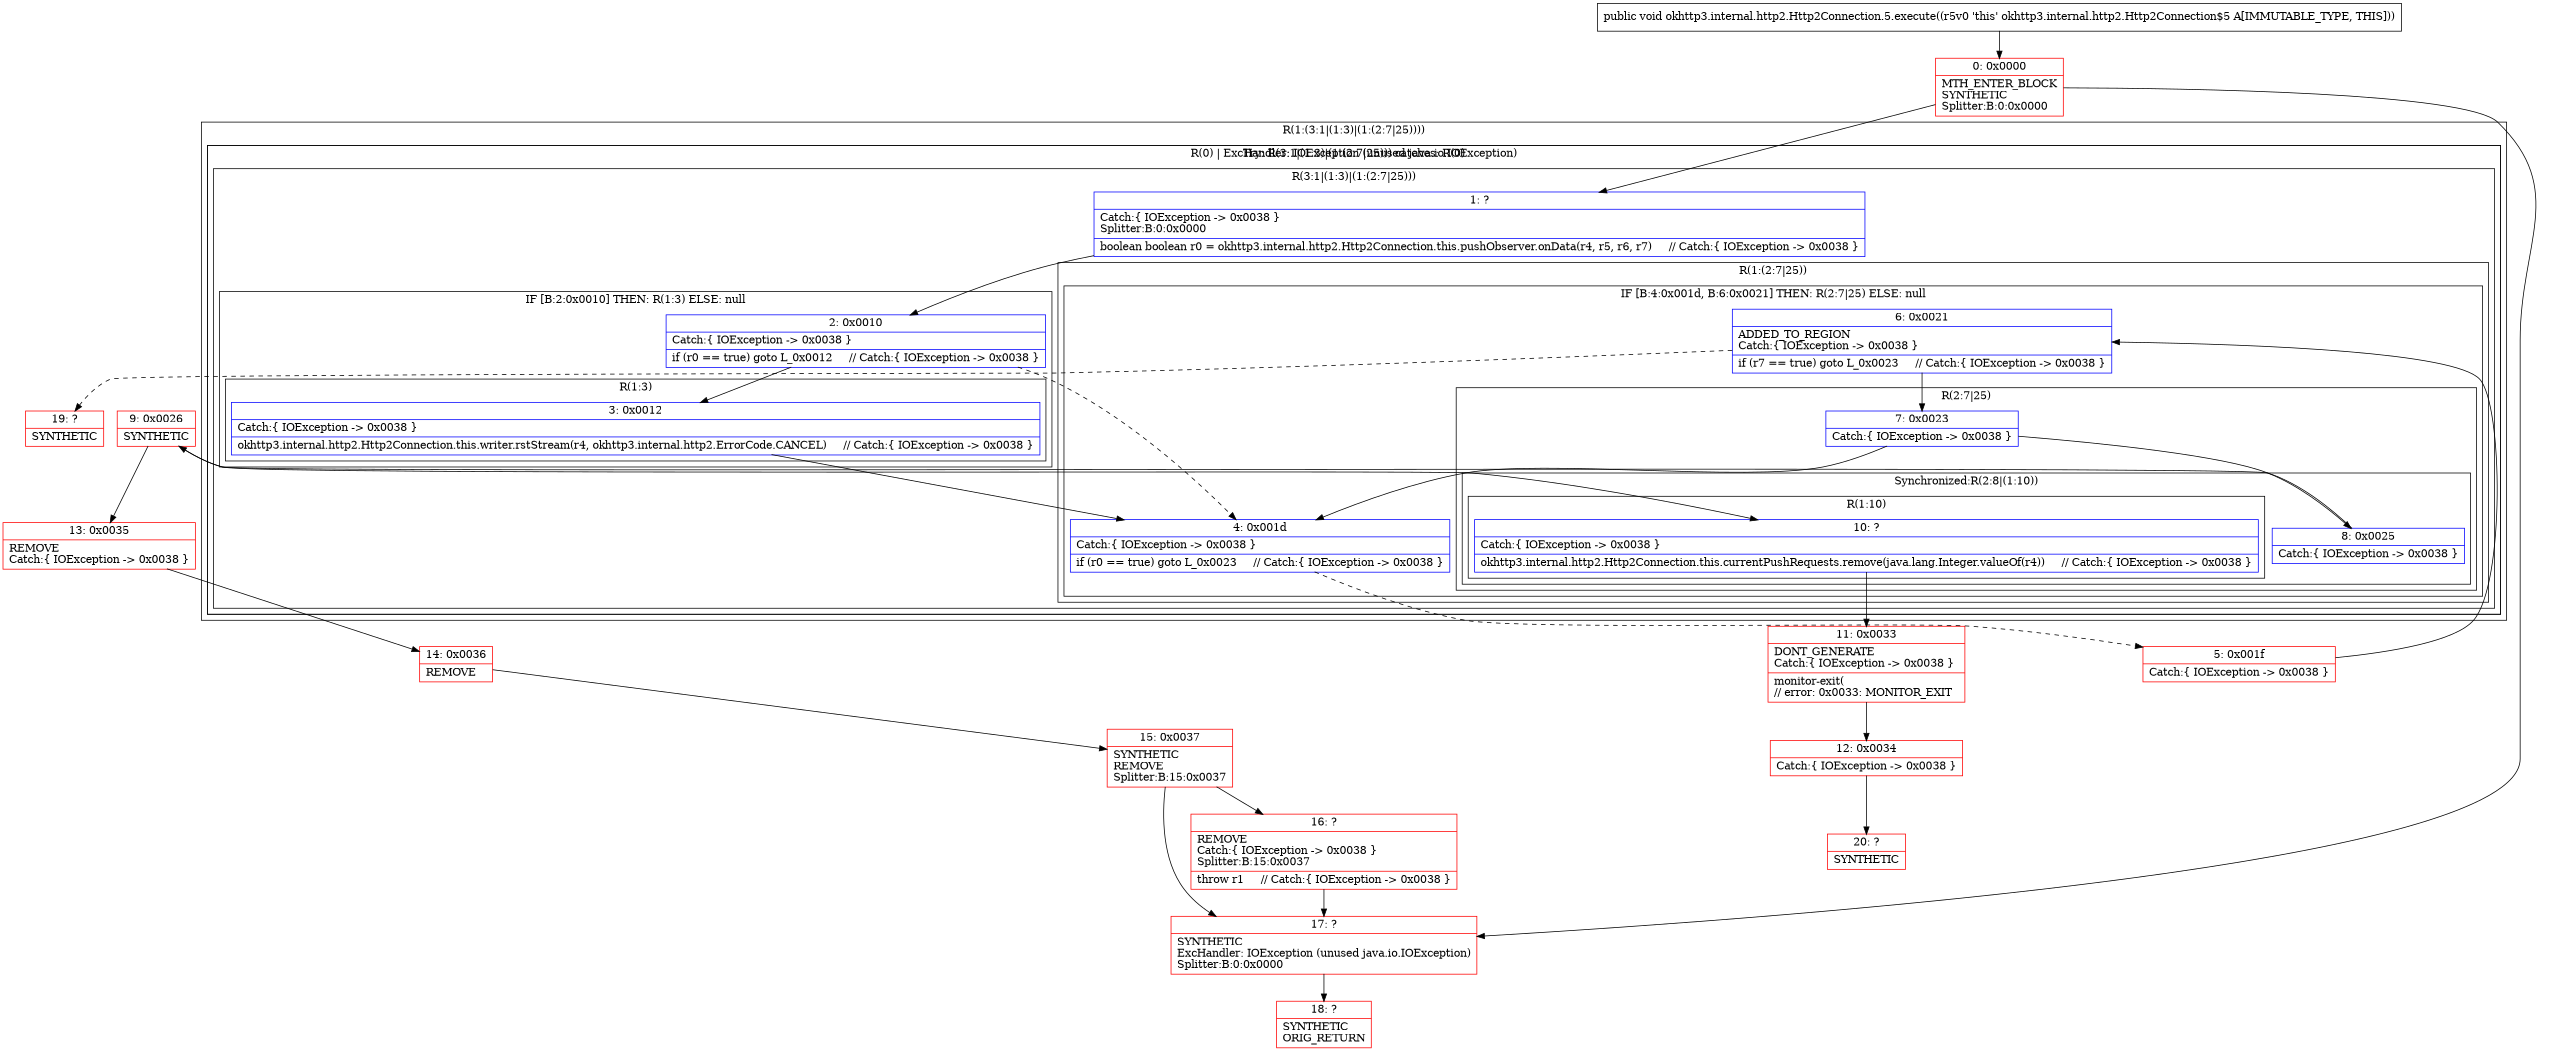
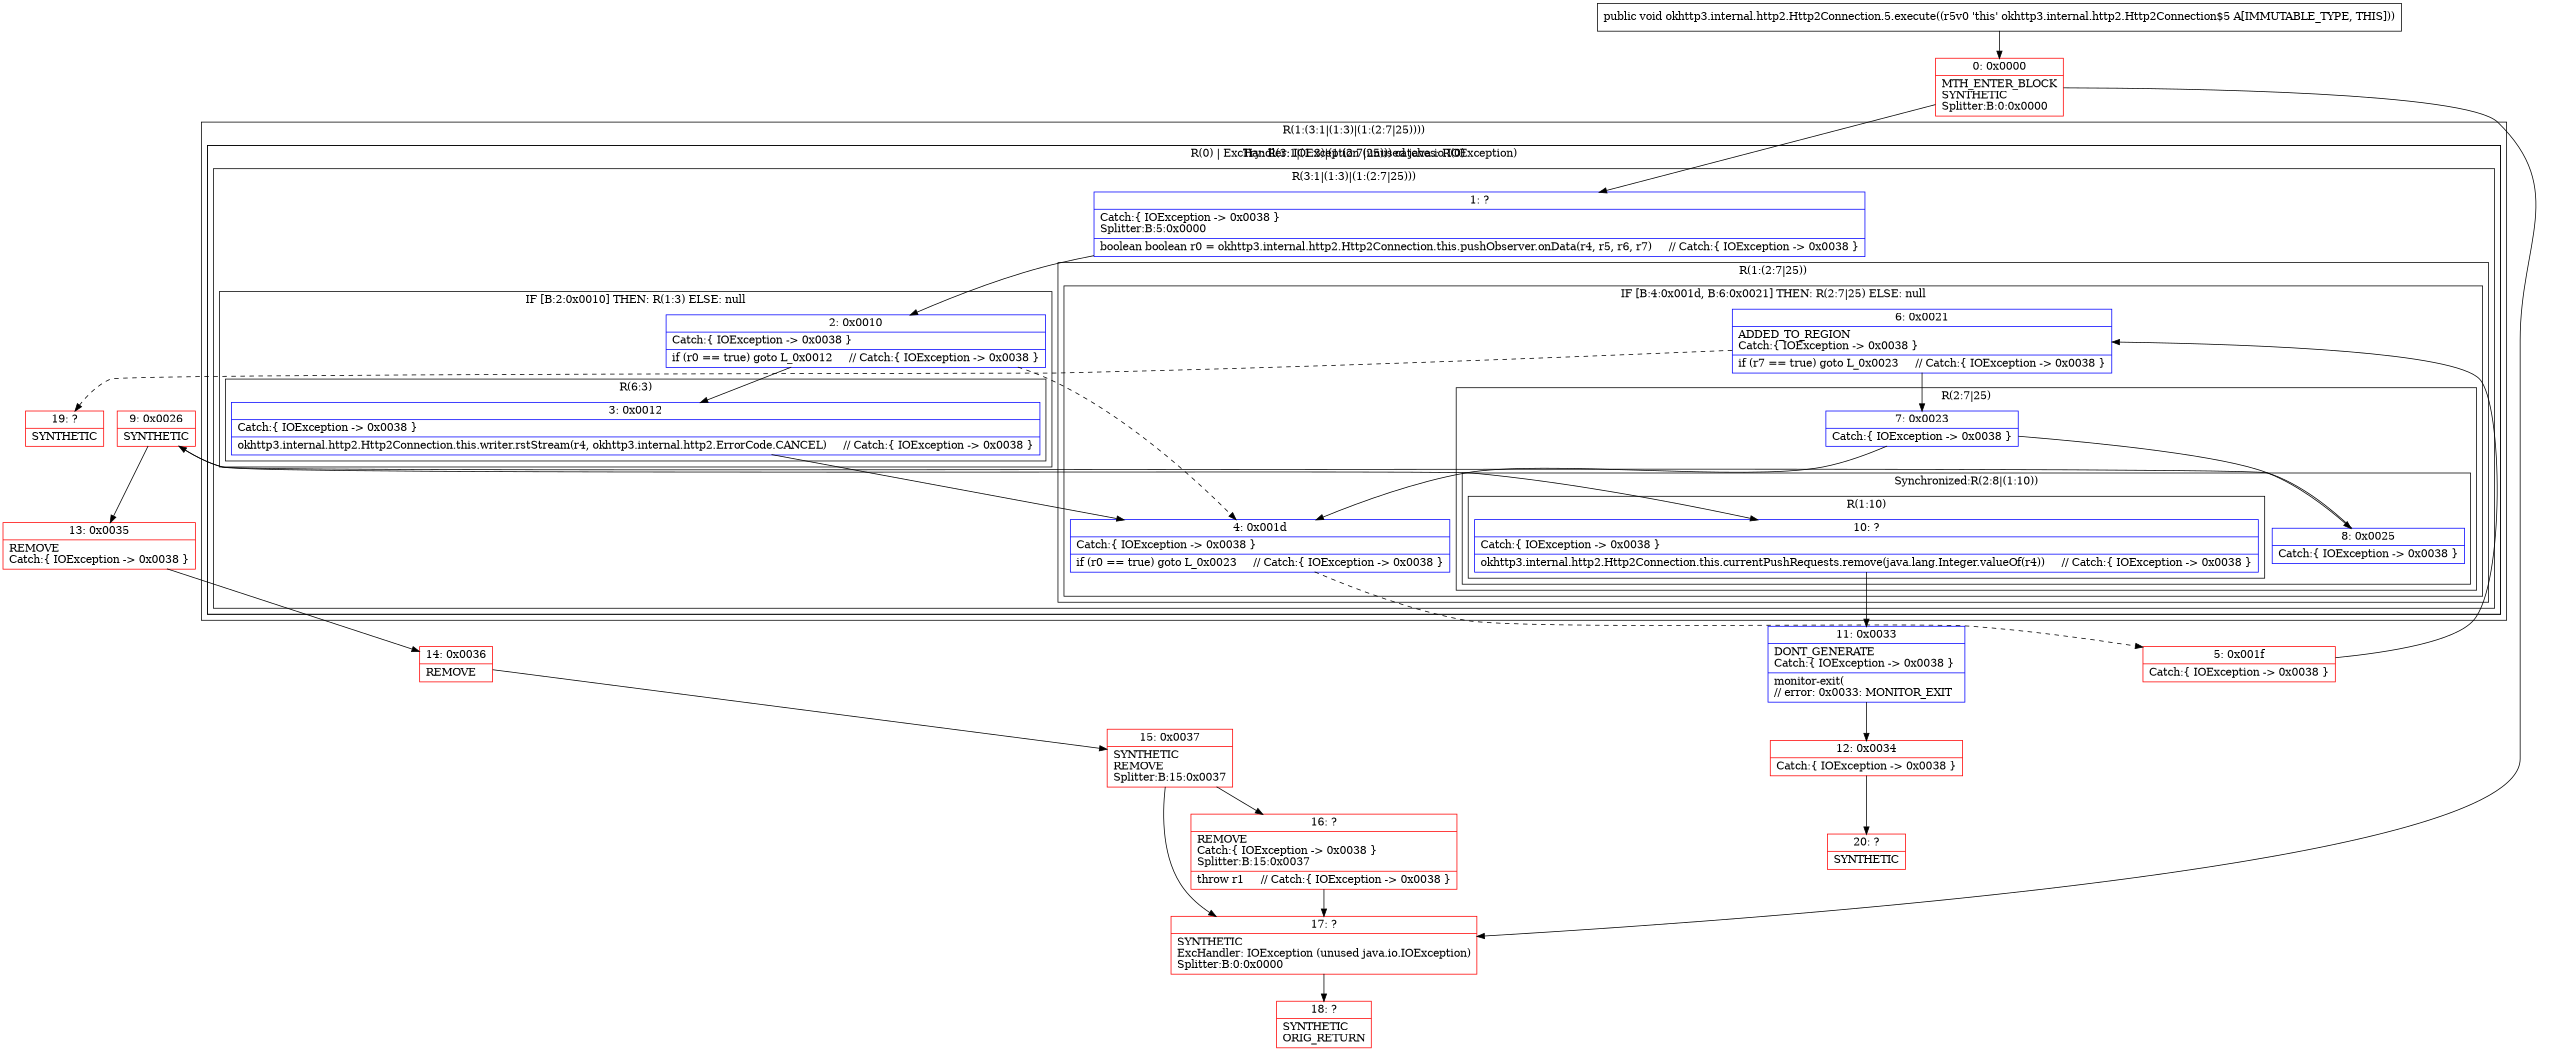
node "1: ?": text "Splitter:B:0:0x0000" -> "Splitter:B:5:0x0000"
cluster "R(1:3)": label "R(1:3)" -> "R(6:3)"
node "11: 0x0033": color red -> blue
